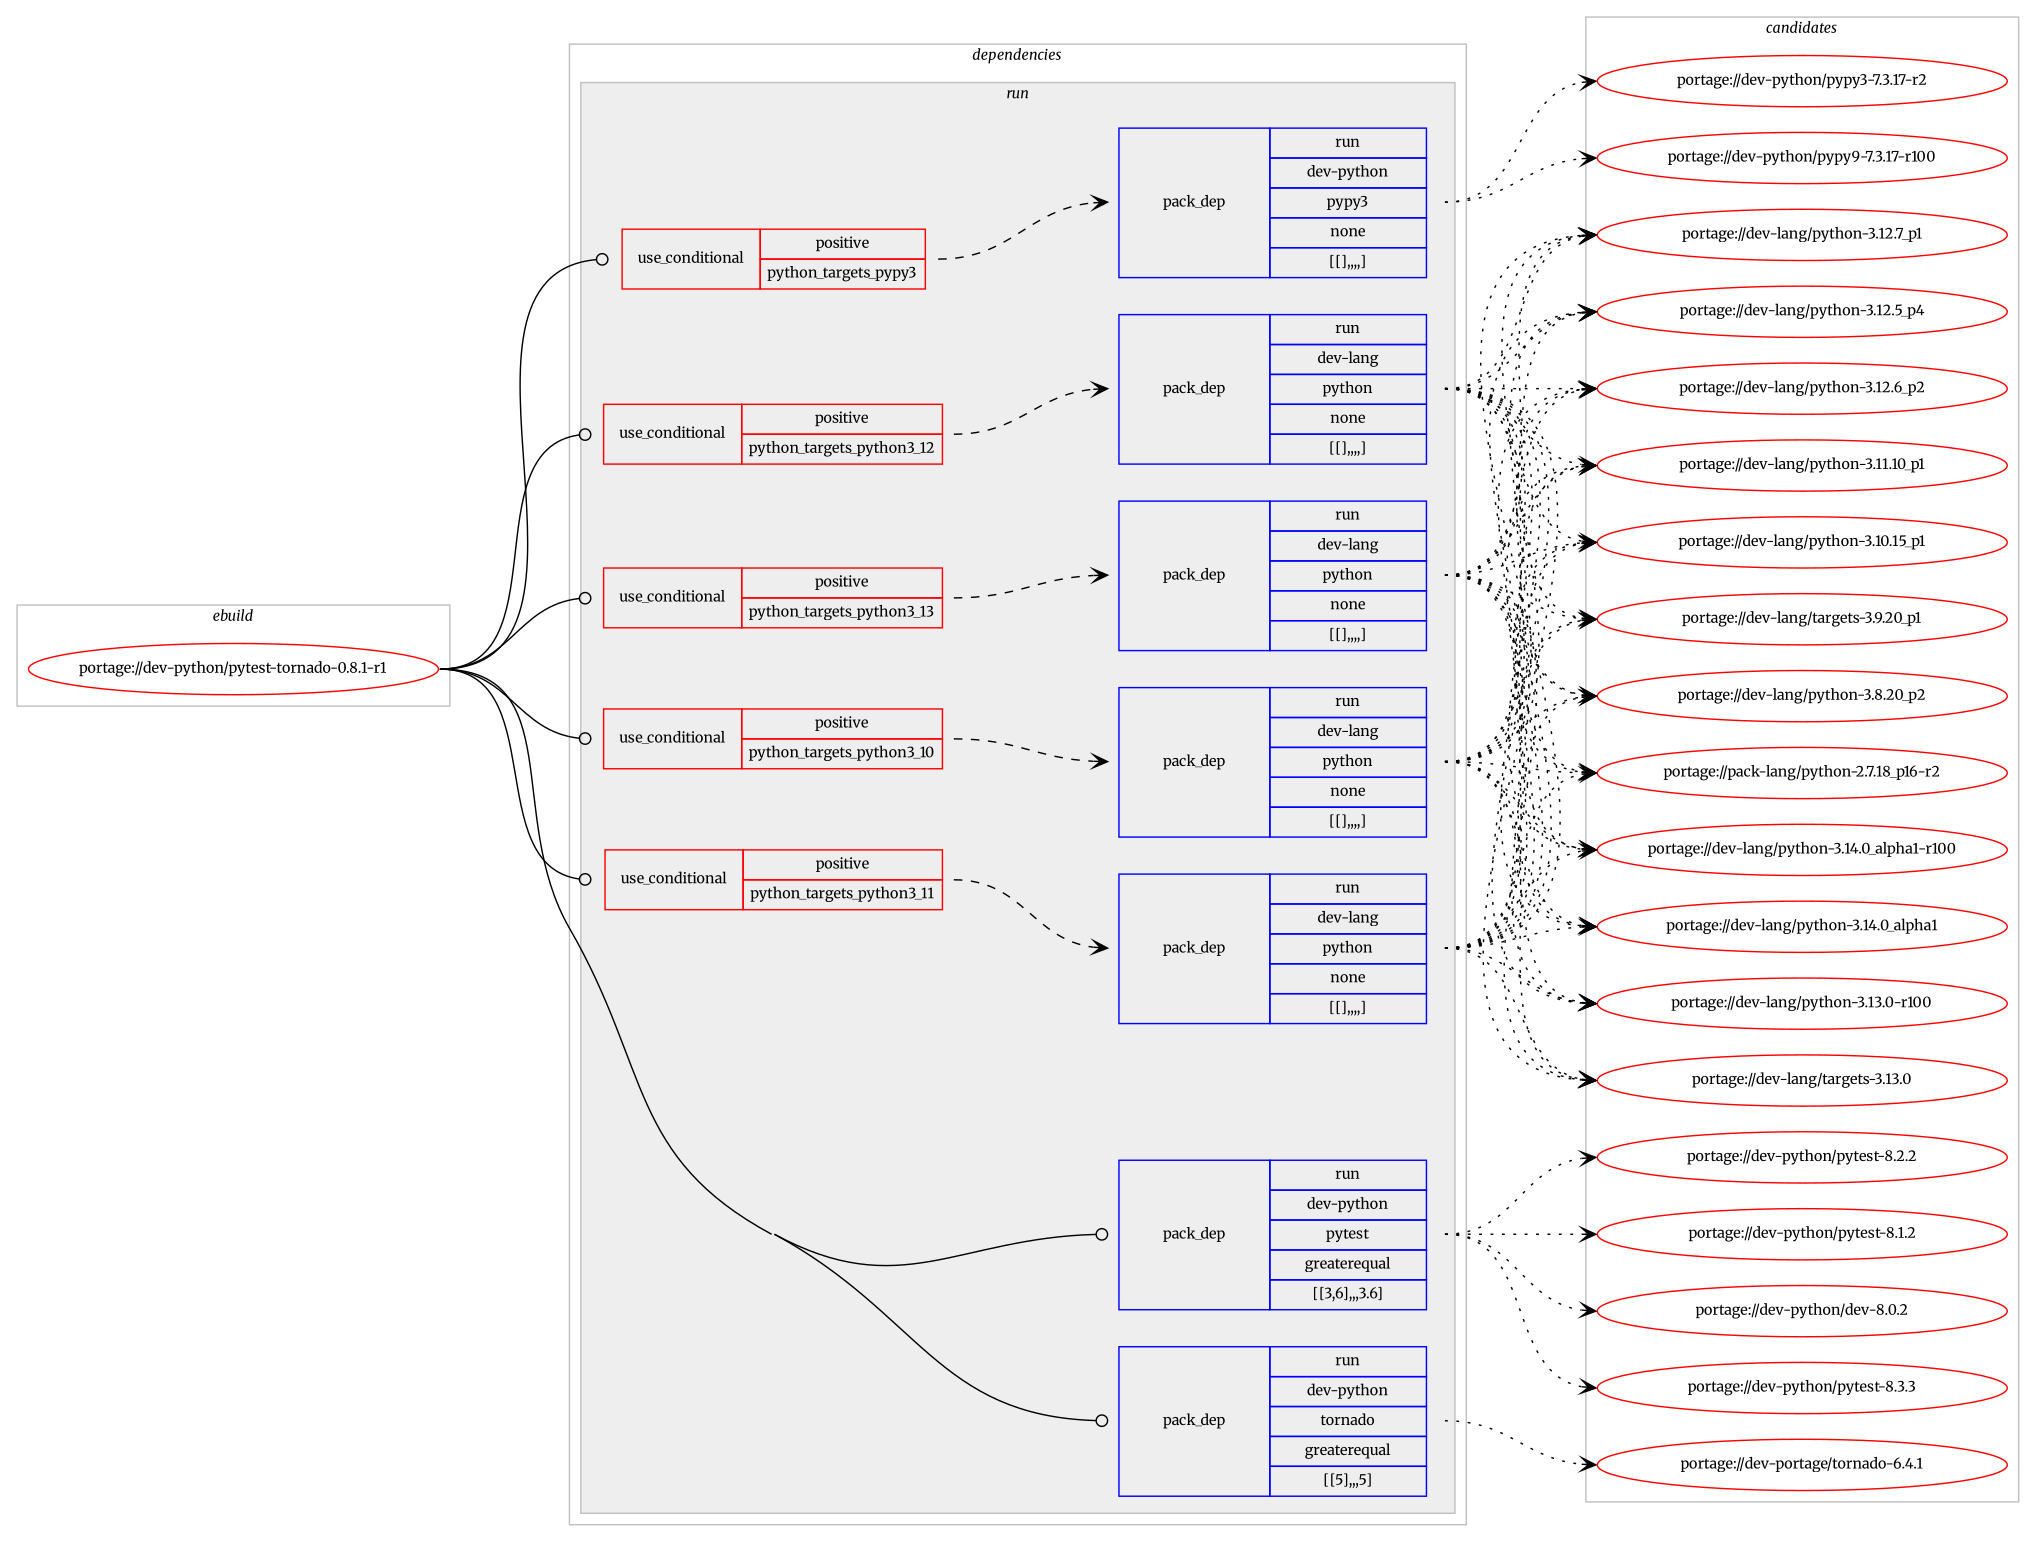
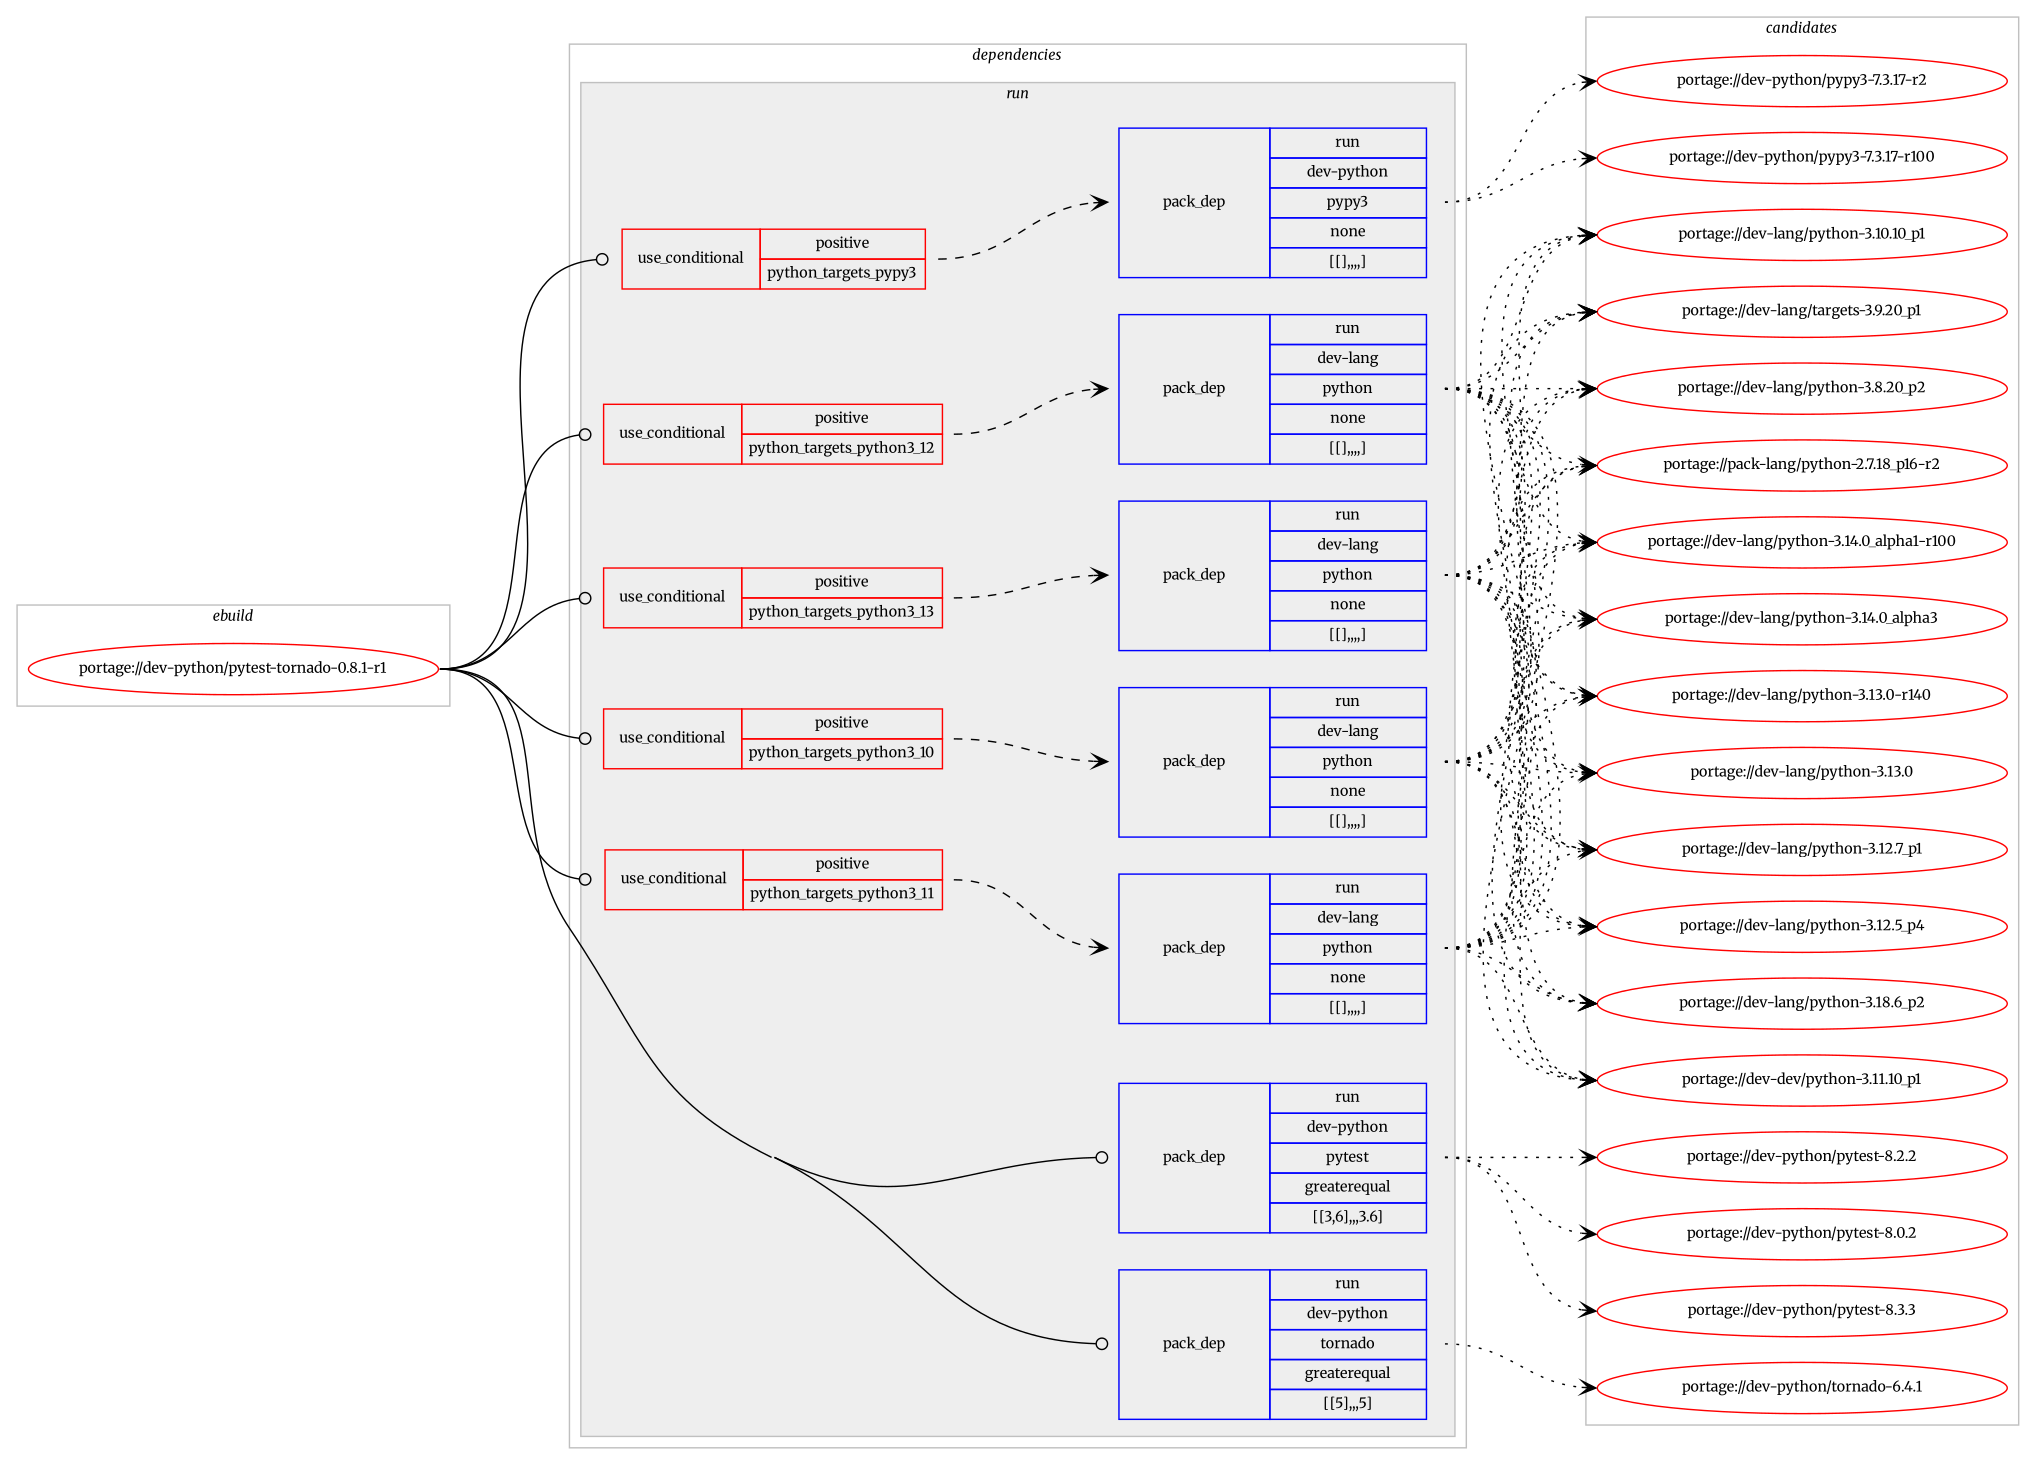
node "portage://dev-python/pypy9-7.3.17-r100": label "portage://dev-python/pypy9-7.3.17-r100" -> "portage://dev-python/pypy3-7.3.17-r100"
node "portage://dev-lang/python-3.12.6_p2": label "portage://dev-lang/python-3.12.6_p2" -> "portage://dev-lang/python-3.18.6_p2"
node "portage://dev-lang/python-3.11.10_p1": label "portage://dev-lang/python-3.11.10_p1" -> "portage://dev-dev/python-3.11.10_p1"
node "portage://dev-lang/python-3.10.15_p1": label "portage://dev-lang/python-3.10.15_p1" -> "portage://dev-lang/python-3.10.10_p1"
node "portage://dev-lang/python-3.14.0_alpha1": label "portage://dev-lang/python-3.14.0_alpha1" -> "portage://dev-lang/python-3.14.0_alpha3"
node "portage://dev-lang/python-3.13.0-r100": label "portage://dev-lang/python-3.13.0-r100" -> "portage://dev-lang/python-3.13.0-r140"
node "portage://dev-lang/targets-3.13.0": label "portage://dev-lang/targets-3.13.0" -> "portage://dev-lang/python-3.13.0"
node "portage://dev-python/pytest-8.1.2": removed
node "portage://dev-python/dev-8.0.2": label "portage://dev-python/dev-8.0.2" -> "portage://dev-python/pytest-8.0.2"
node "portage://dev-portage/tornado-6.4.1": label "portage://dev-portage/tornado-6.4.1" -> "portage://dev-python/tornado-6.4.1"
